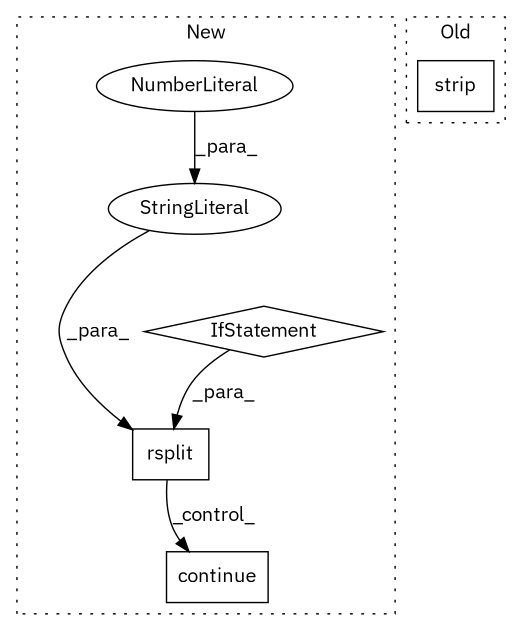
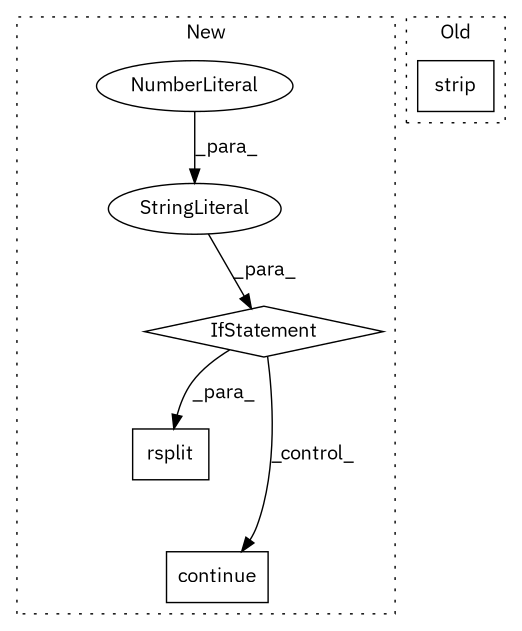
edge "StringLiteral" -> "rsplit": now "StringLiteral" -> "IfStatement"
edge "rsplit" -> "continue": now "IfStatement" -> "continue"
